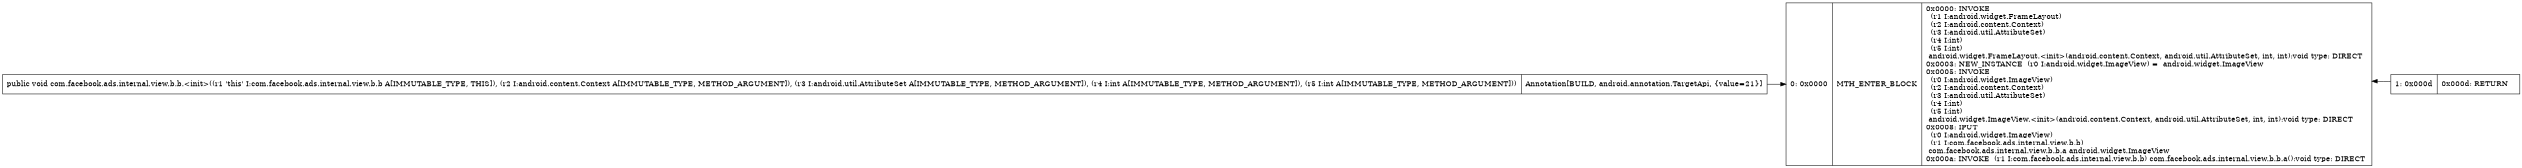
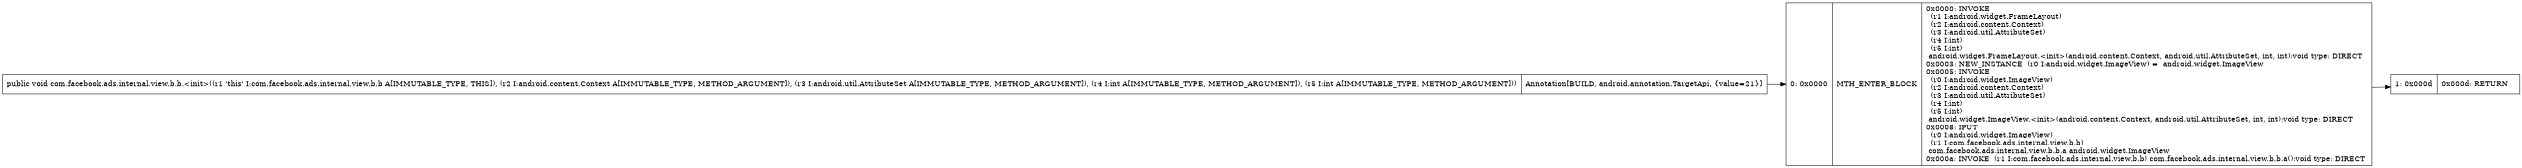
edge "1: 0x000d" -> "0: 0x0000": reversed
